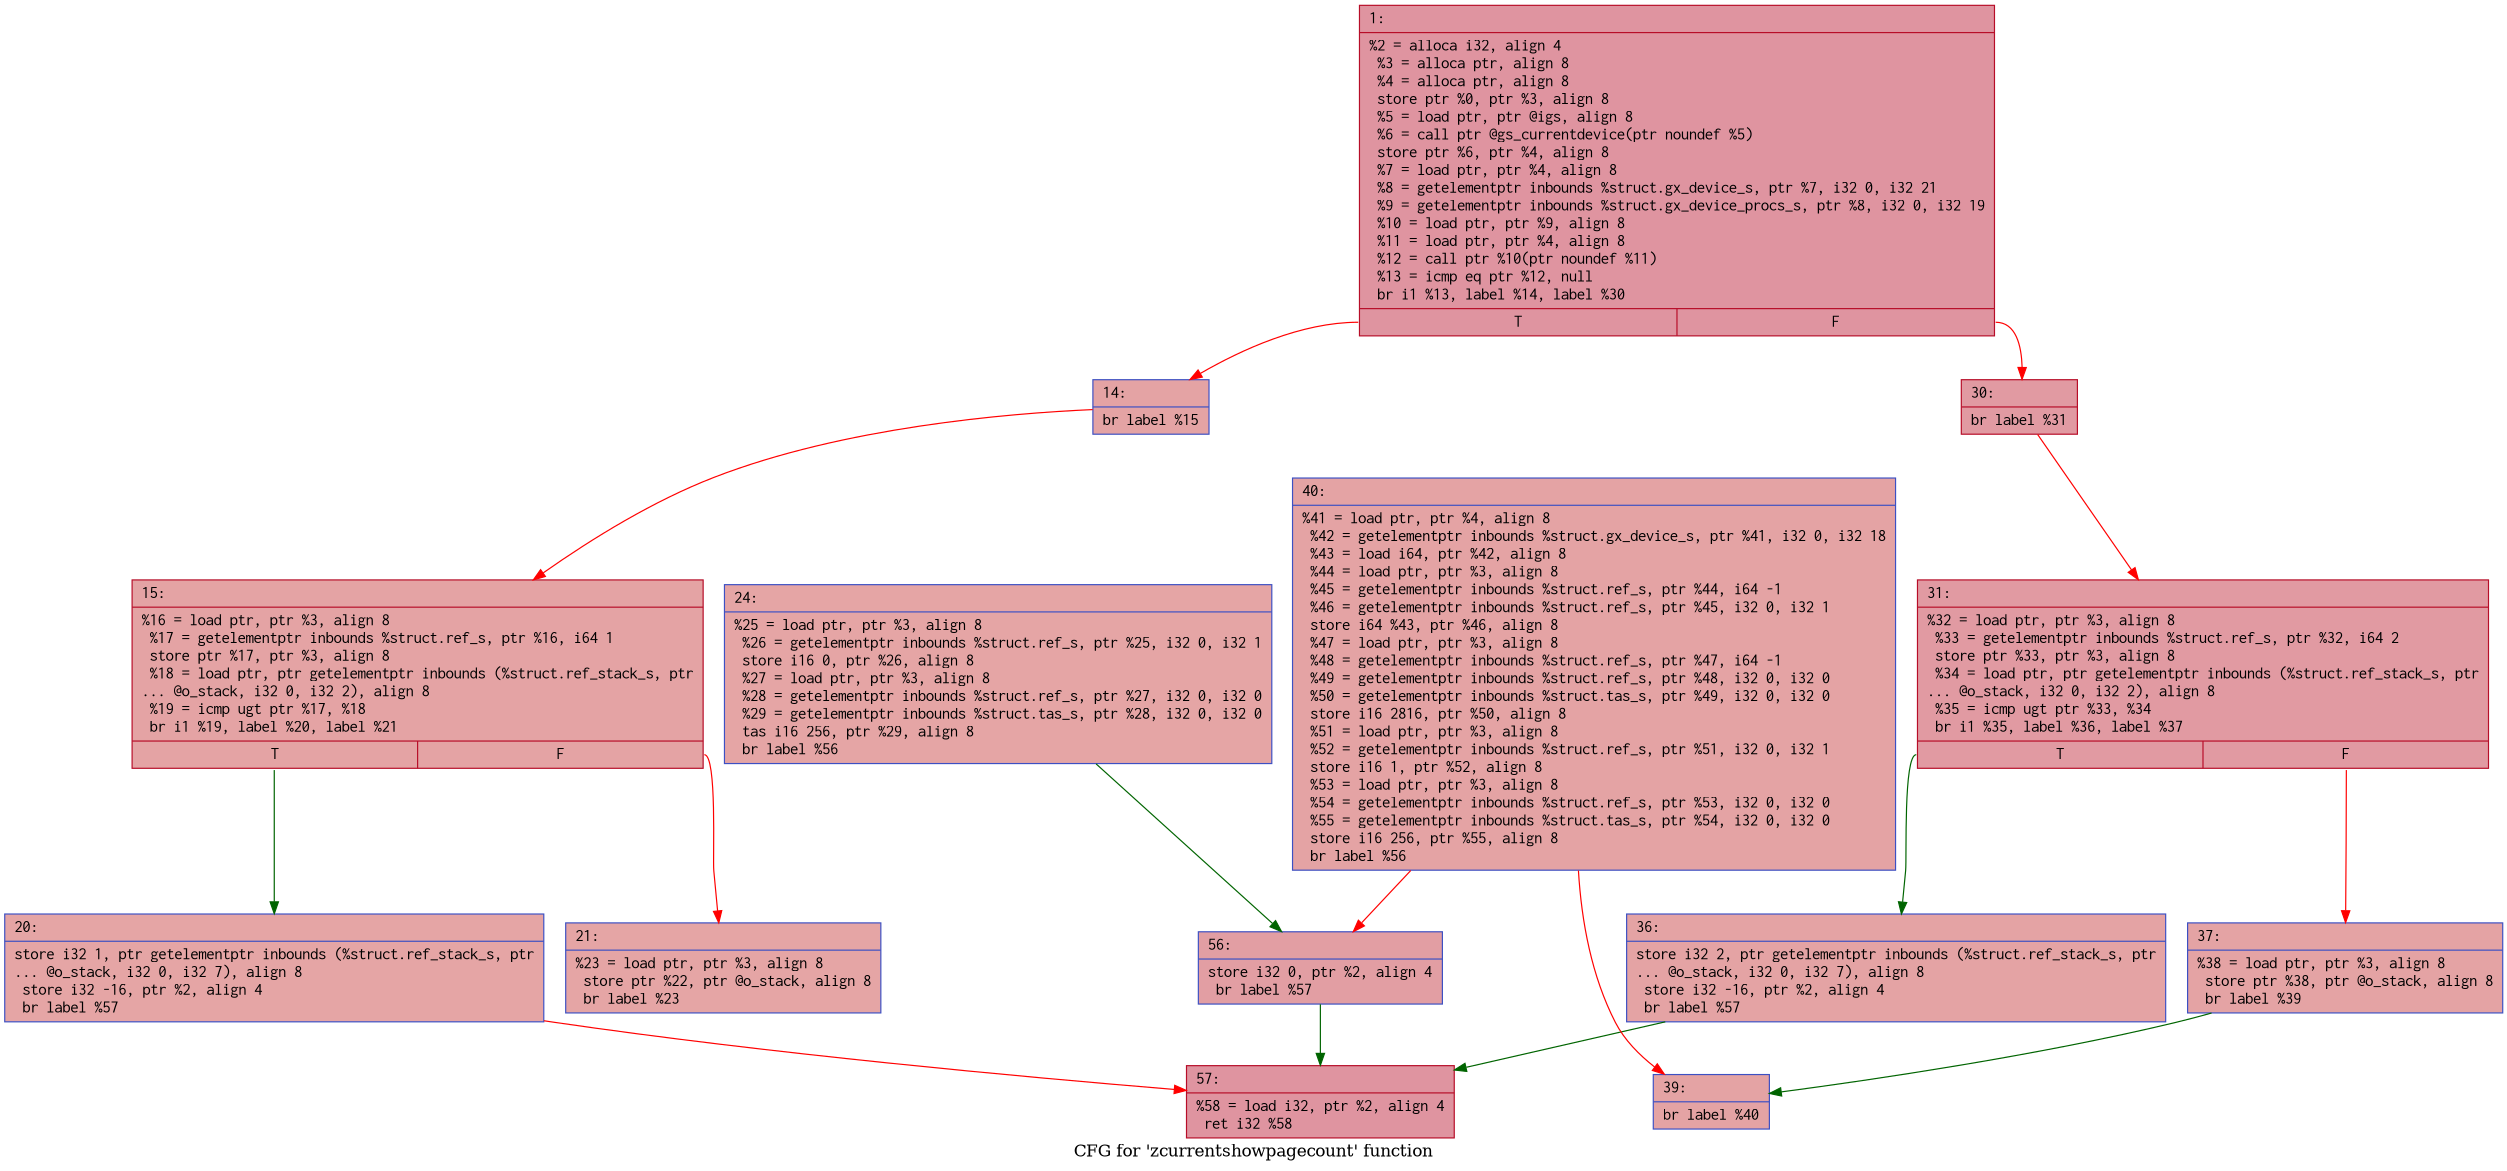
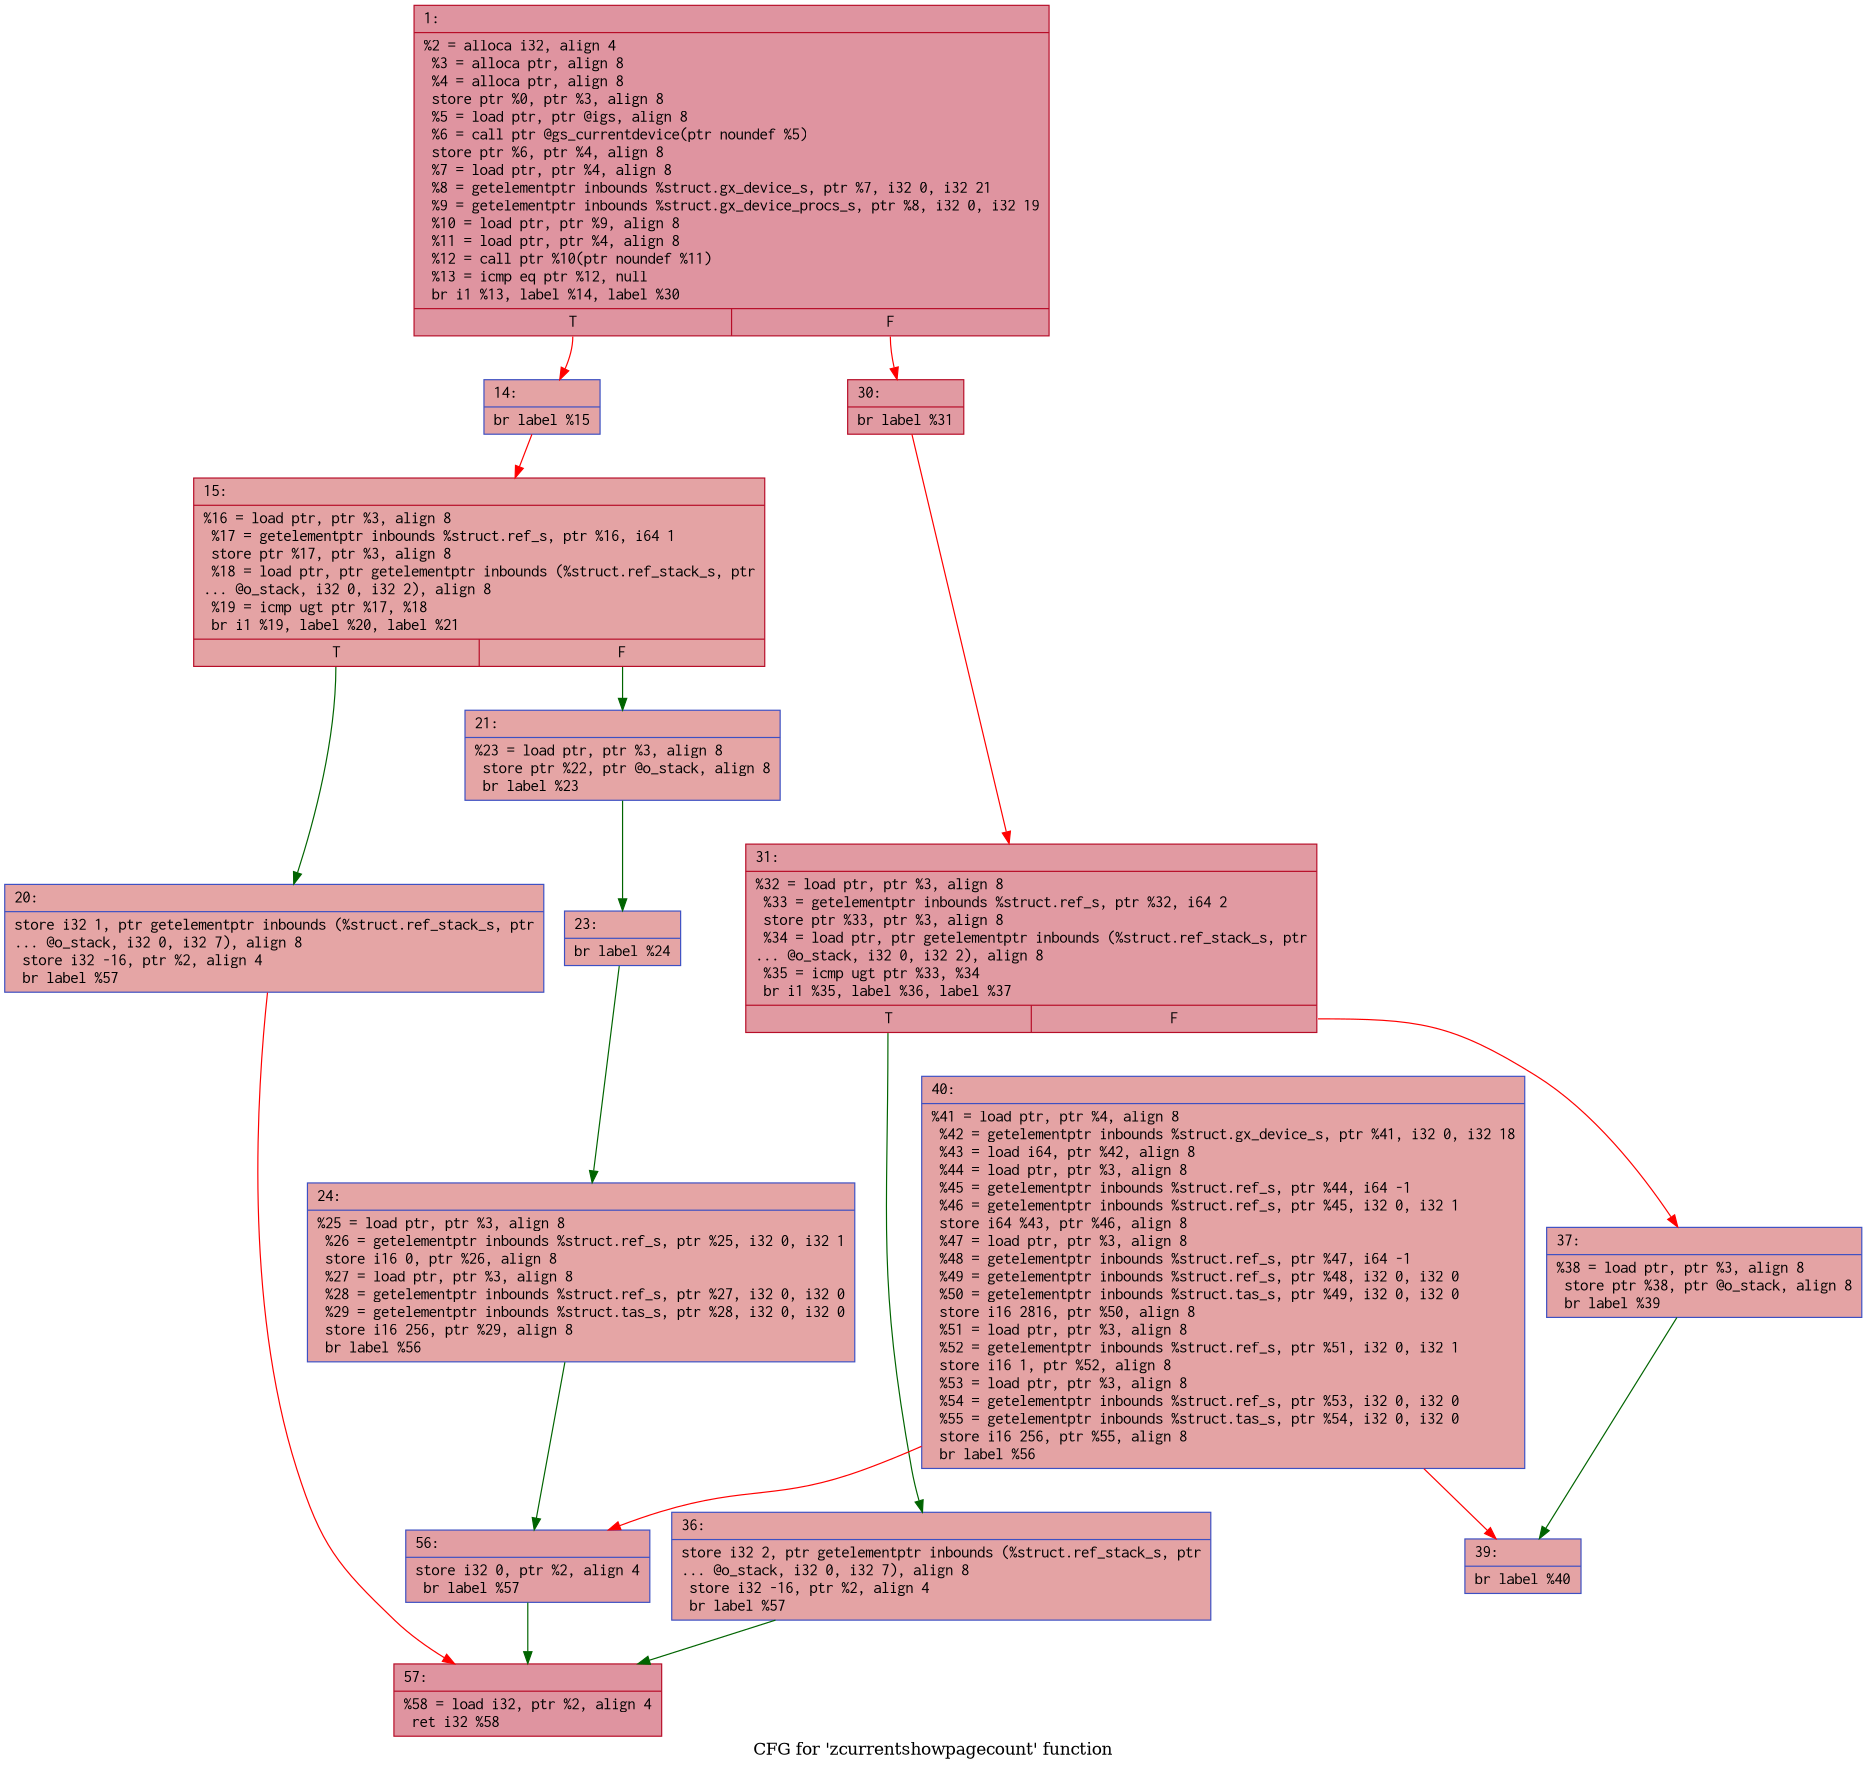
node "24:": text "tas i16 256, ptr %29, align 8" -> "store i16 256, ptr %29, align 8"
edge "15:" -> "21:": color red -> darkgreen
node "23:": added
